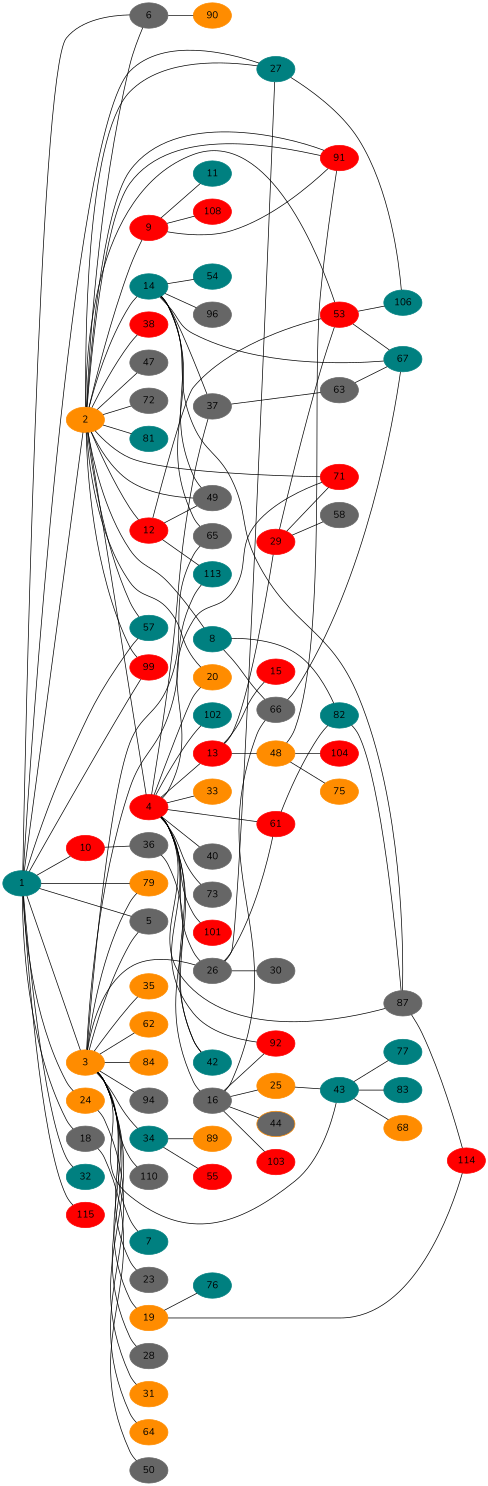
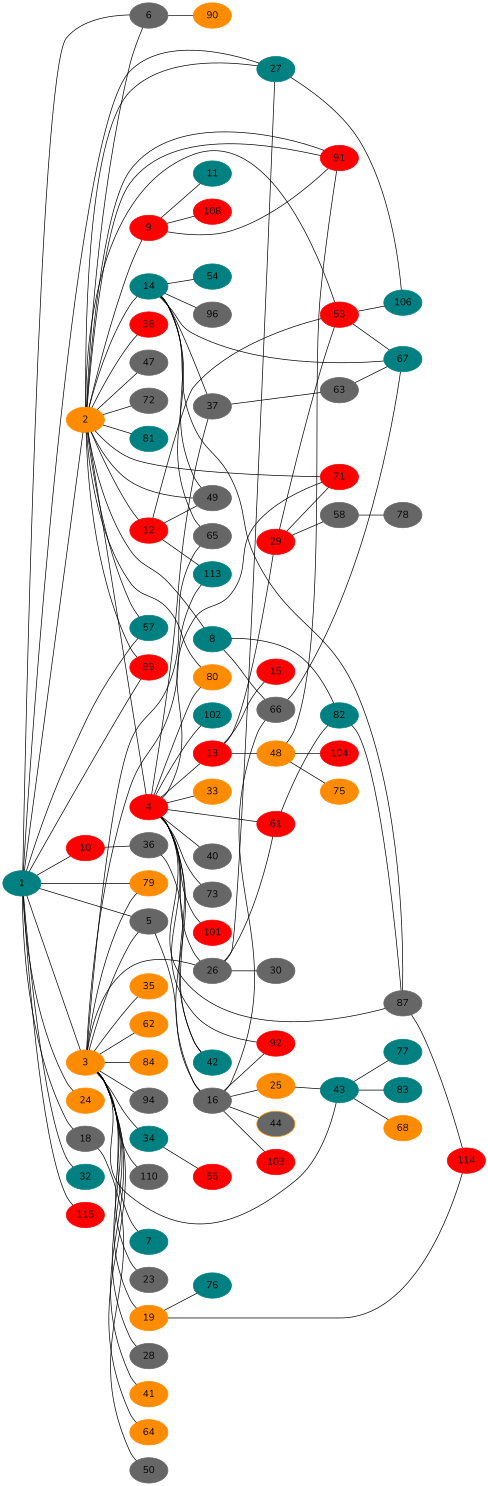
node "78": added
node "20": label "20" -> "80"
edge "5" -- "16": added
node "89": removed
edge "24" -- "64": now "3" -- "64"
node "31": label "31" -> "41"
